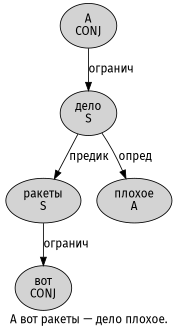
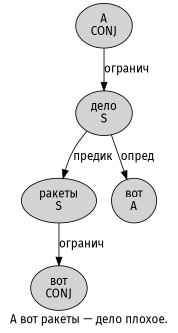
node "плохое A": label "плохое A" -> "вот A"
